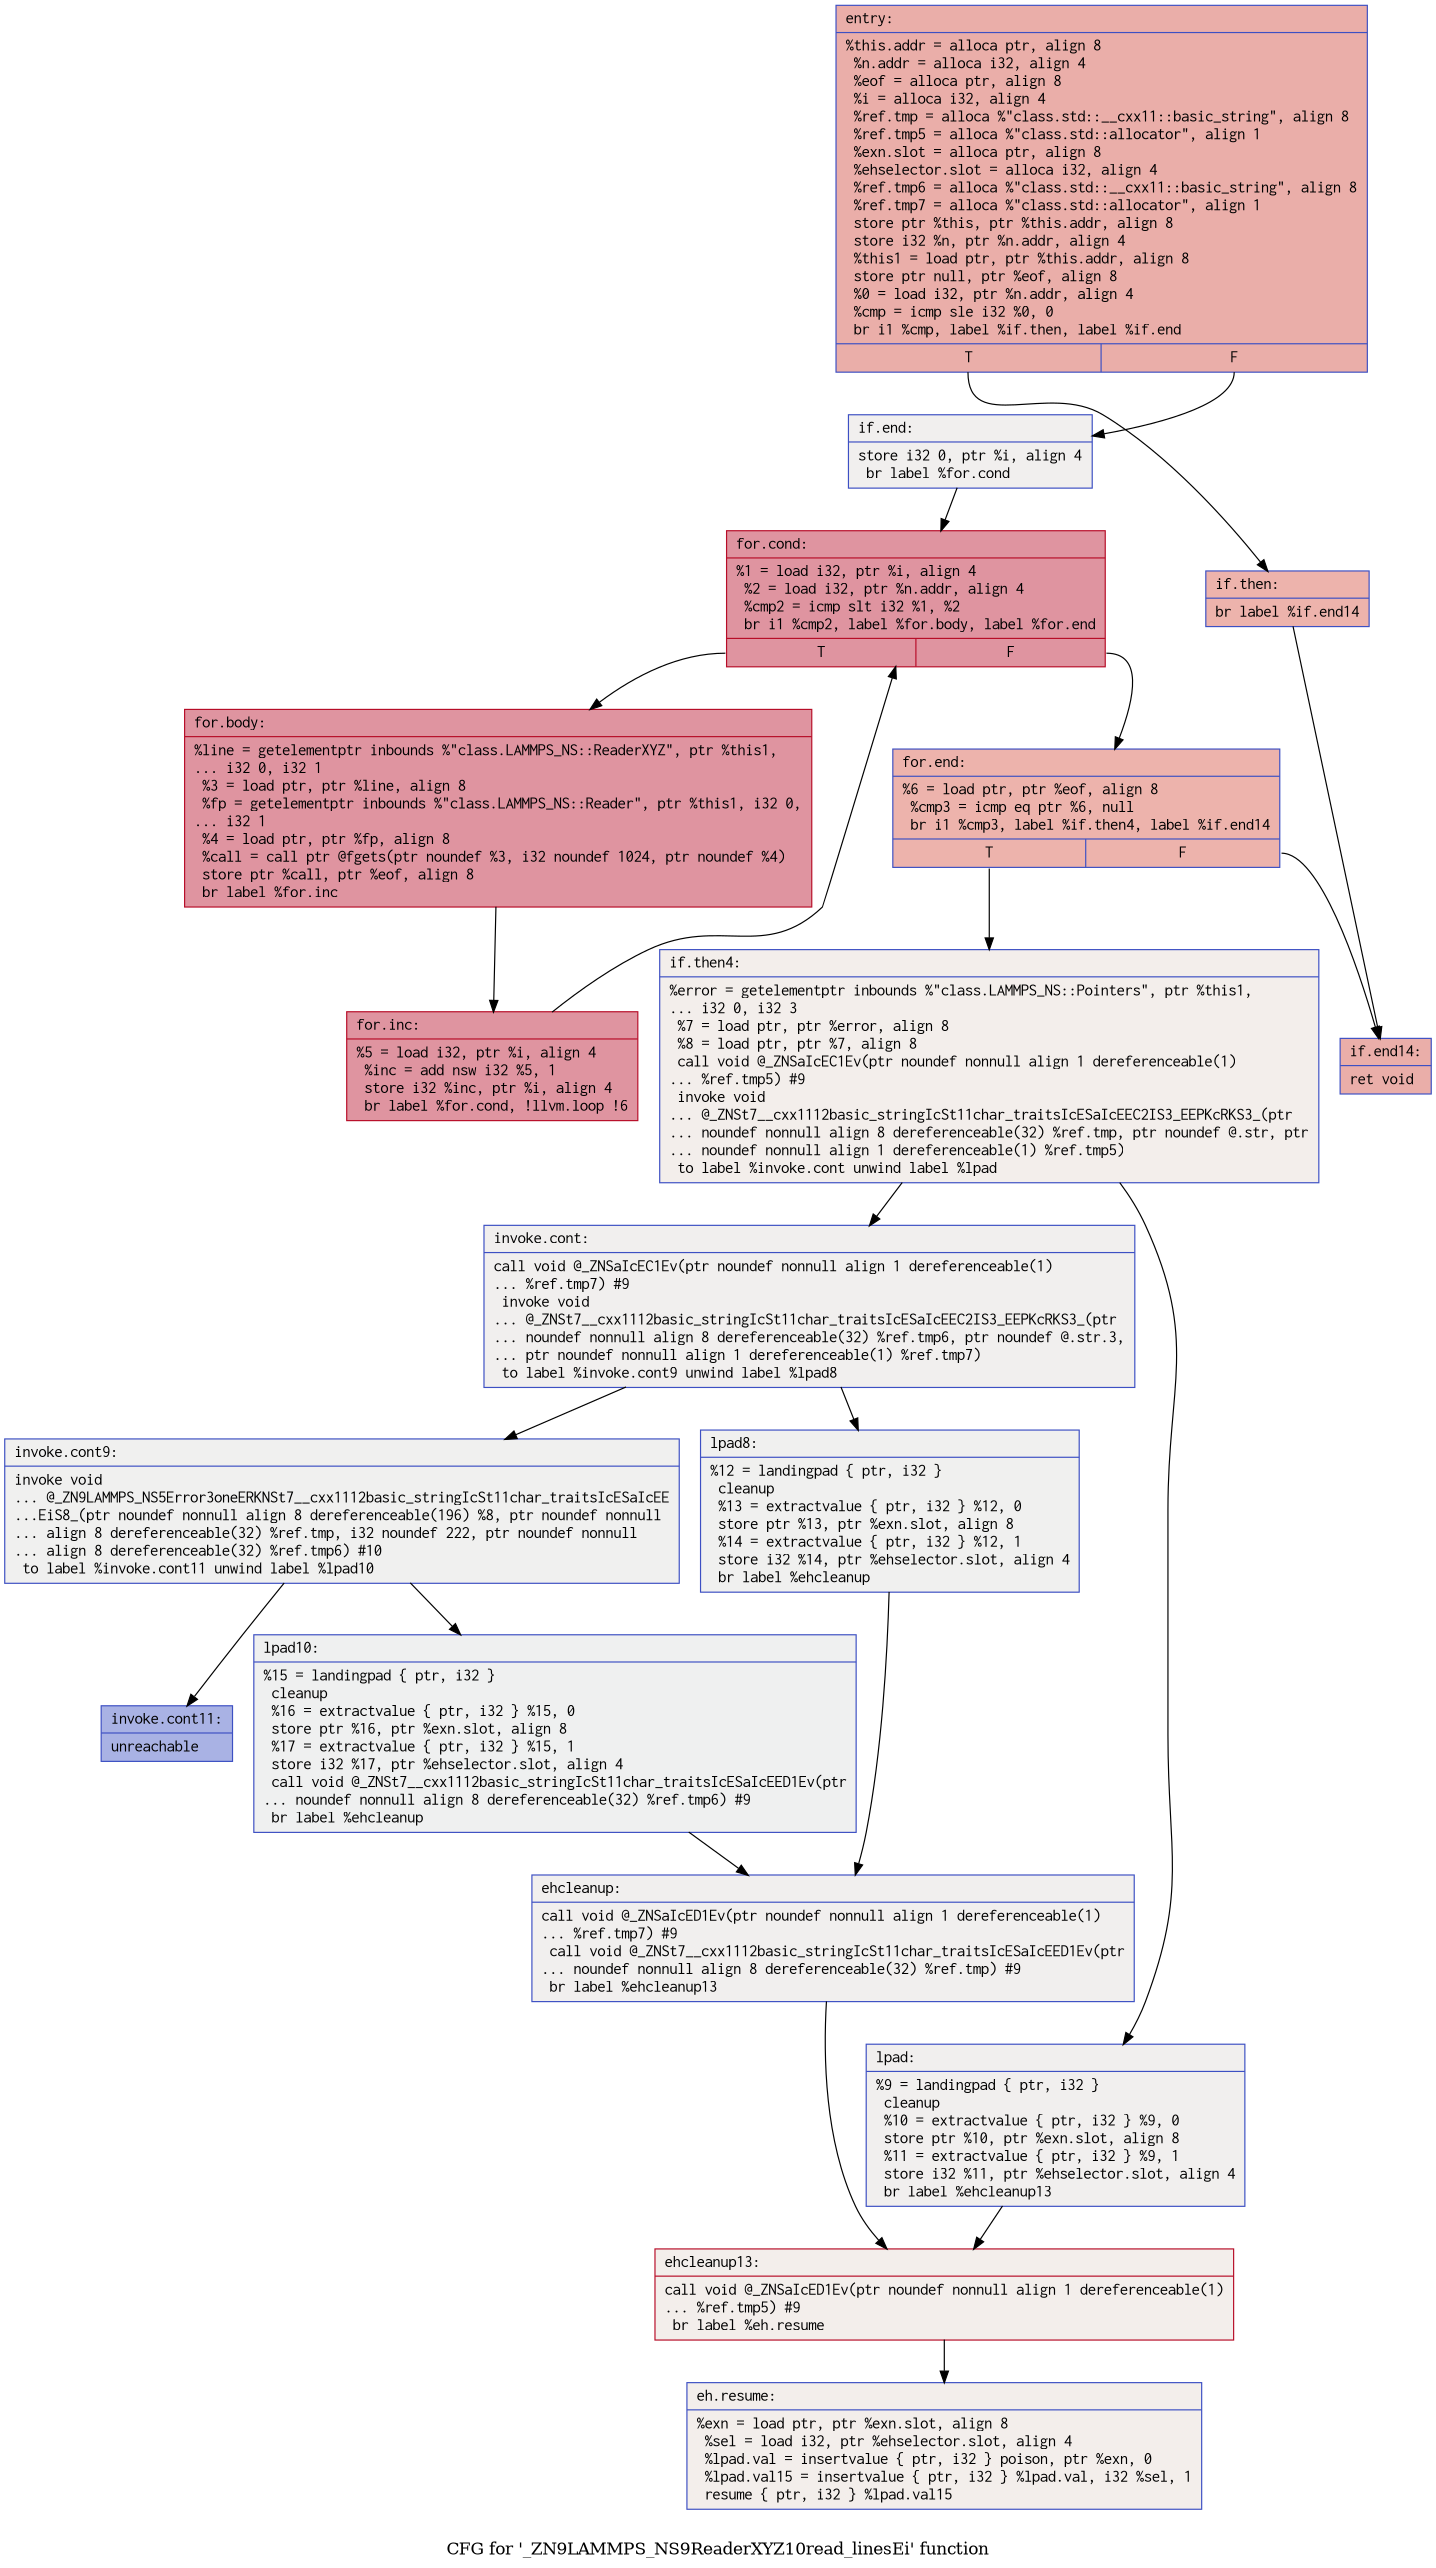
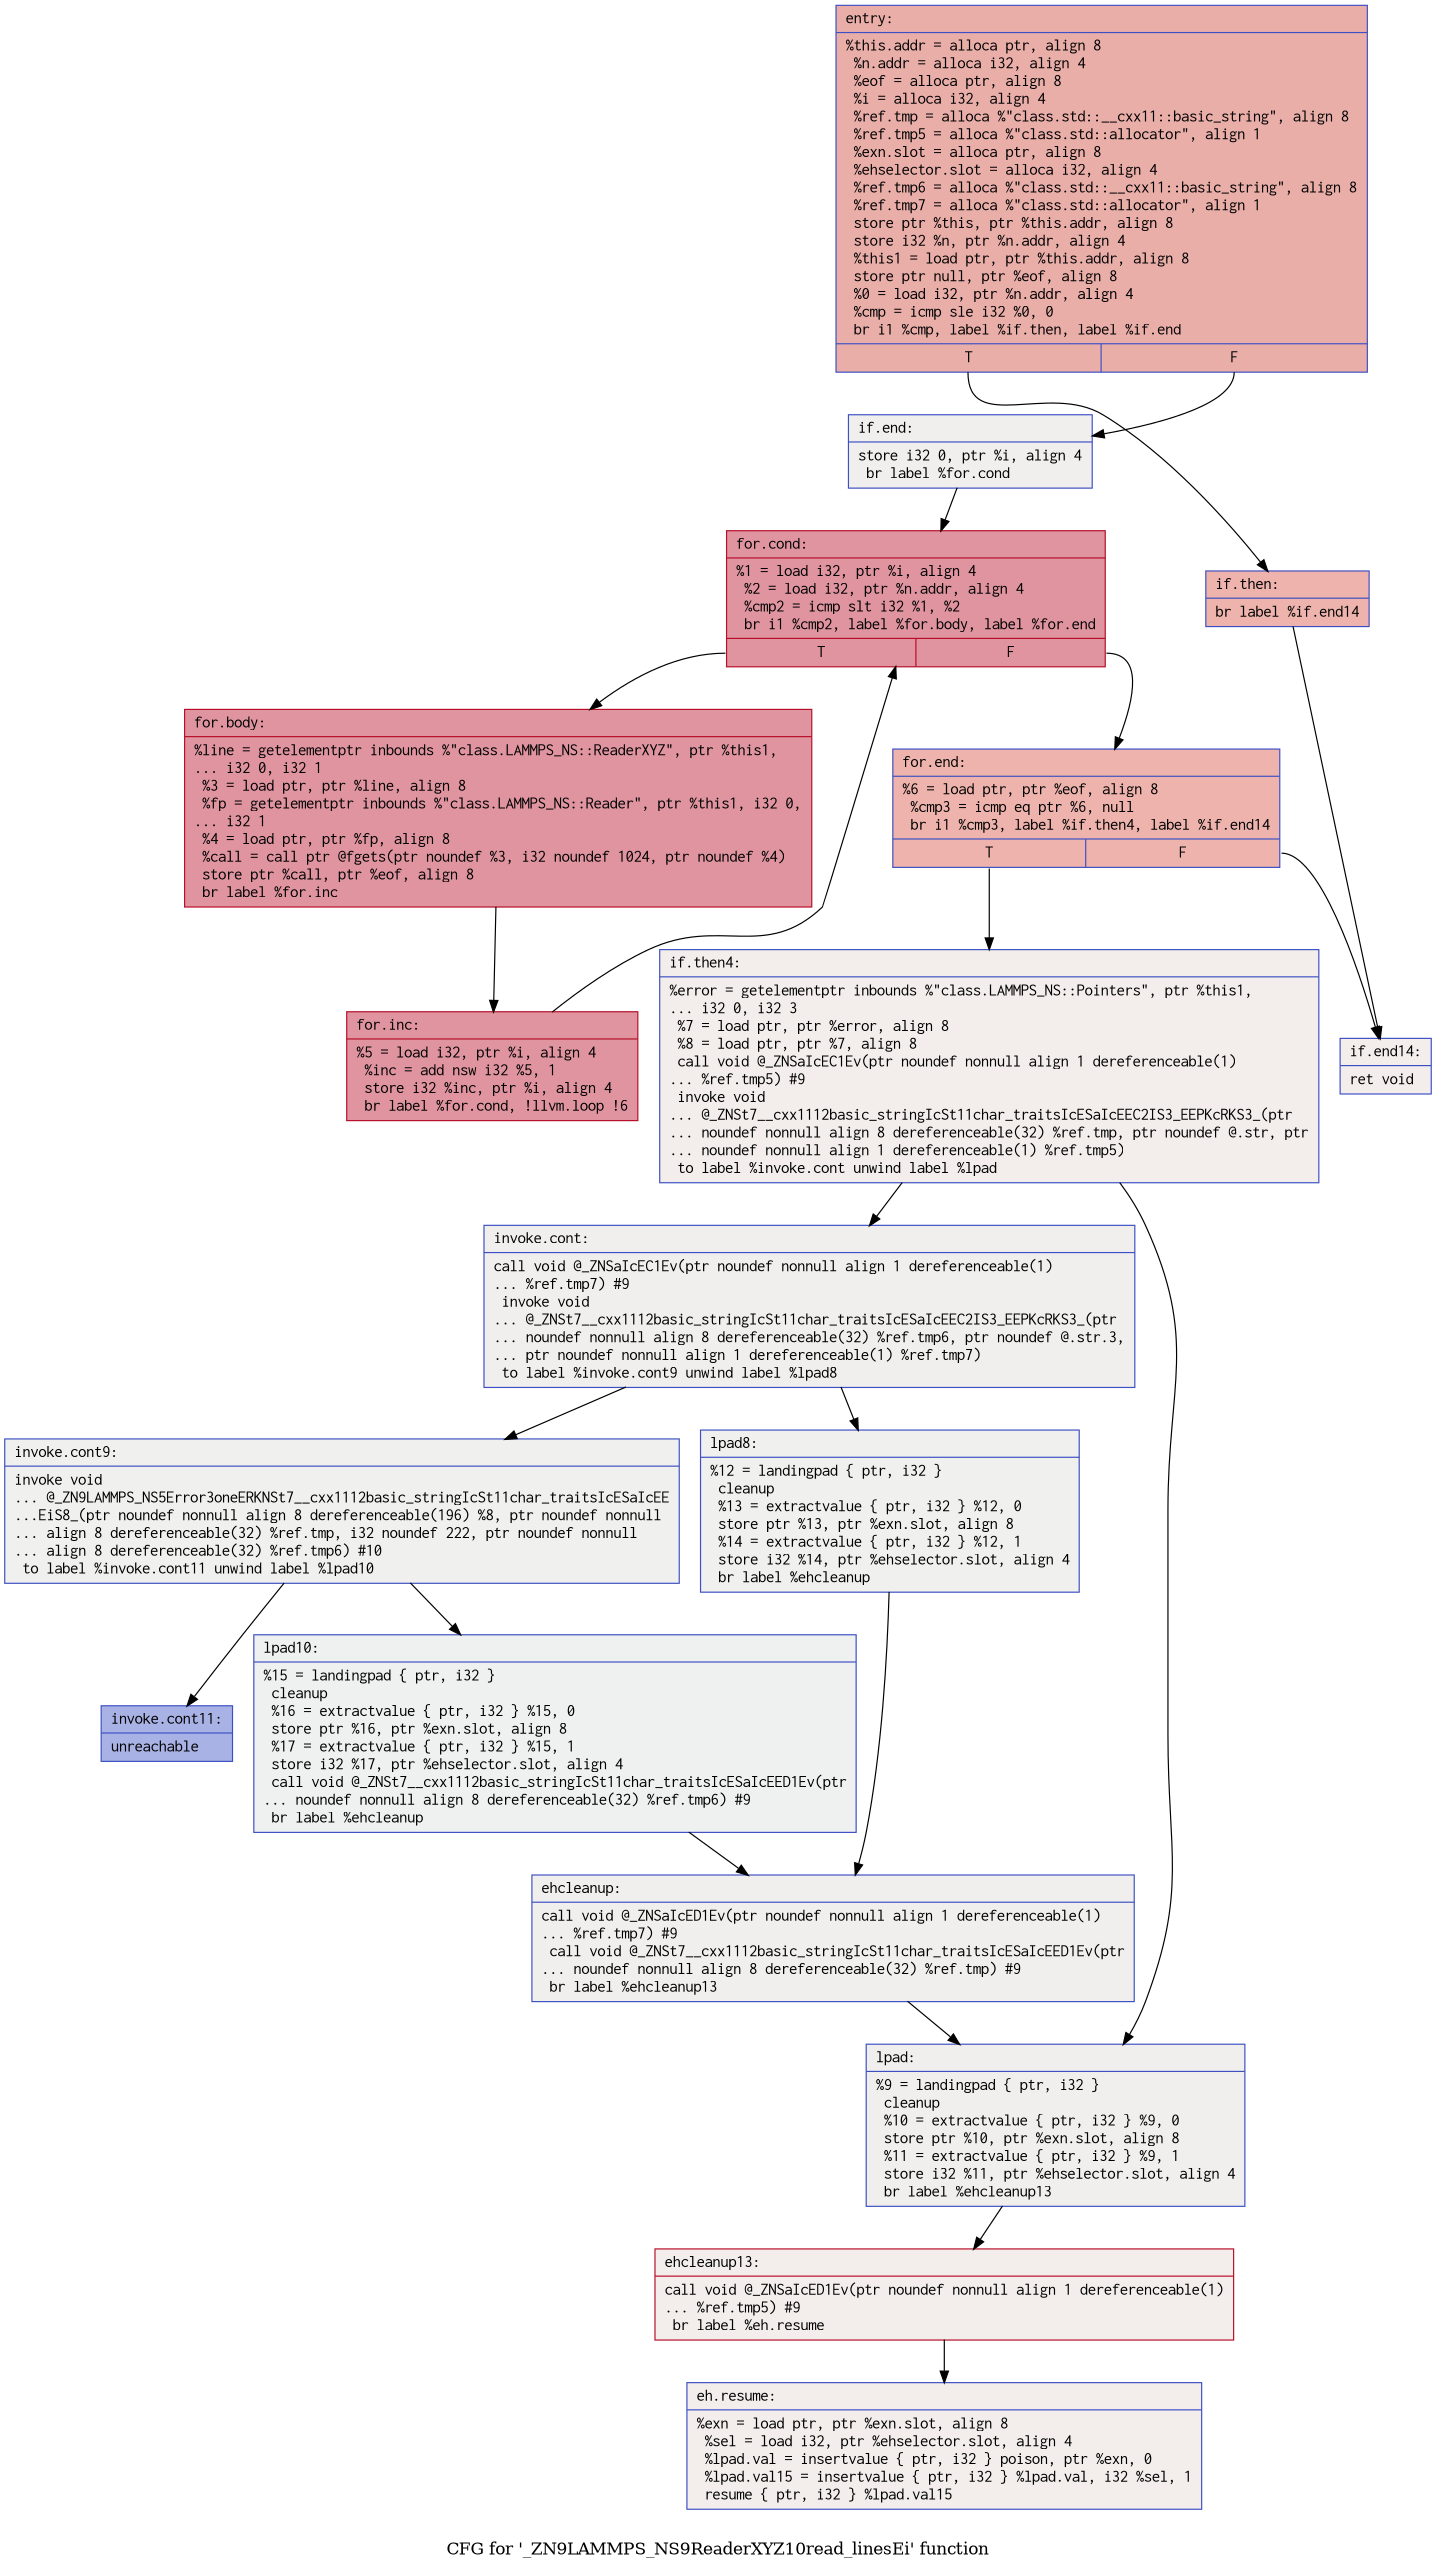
node "if.end14:": fillcolor #d0473d70 -> #e5d8d170
edge "ehcleanup:" -> "ehcleanup13:": now "ehcleanup:" -> "lpad:"
